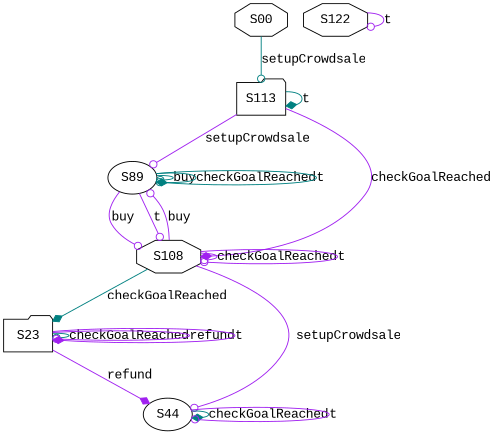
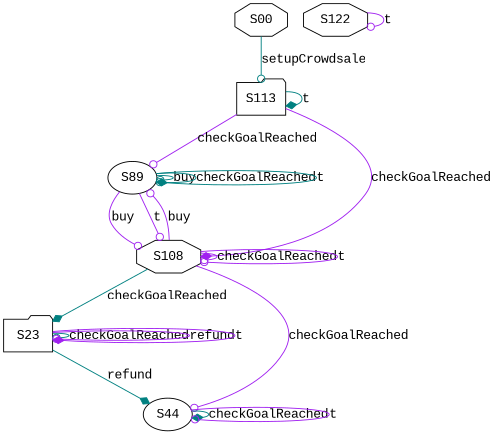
edge "S113" -> "S89": label "setupCrowdsale" -> "checkGoalReached"
edge "S108" -> "S44": label "setupCrowdsale" -> "checkGoalReached"
edge "S23" -> "S44": color purple -> teal
